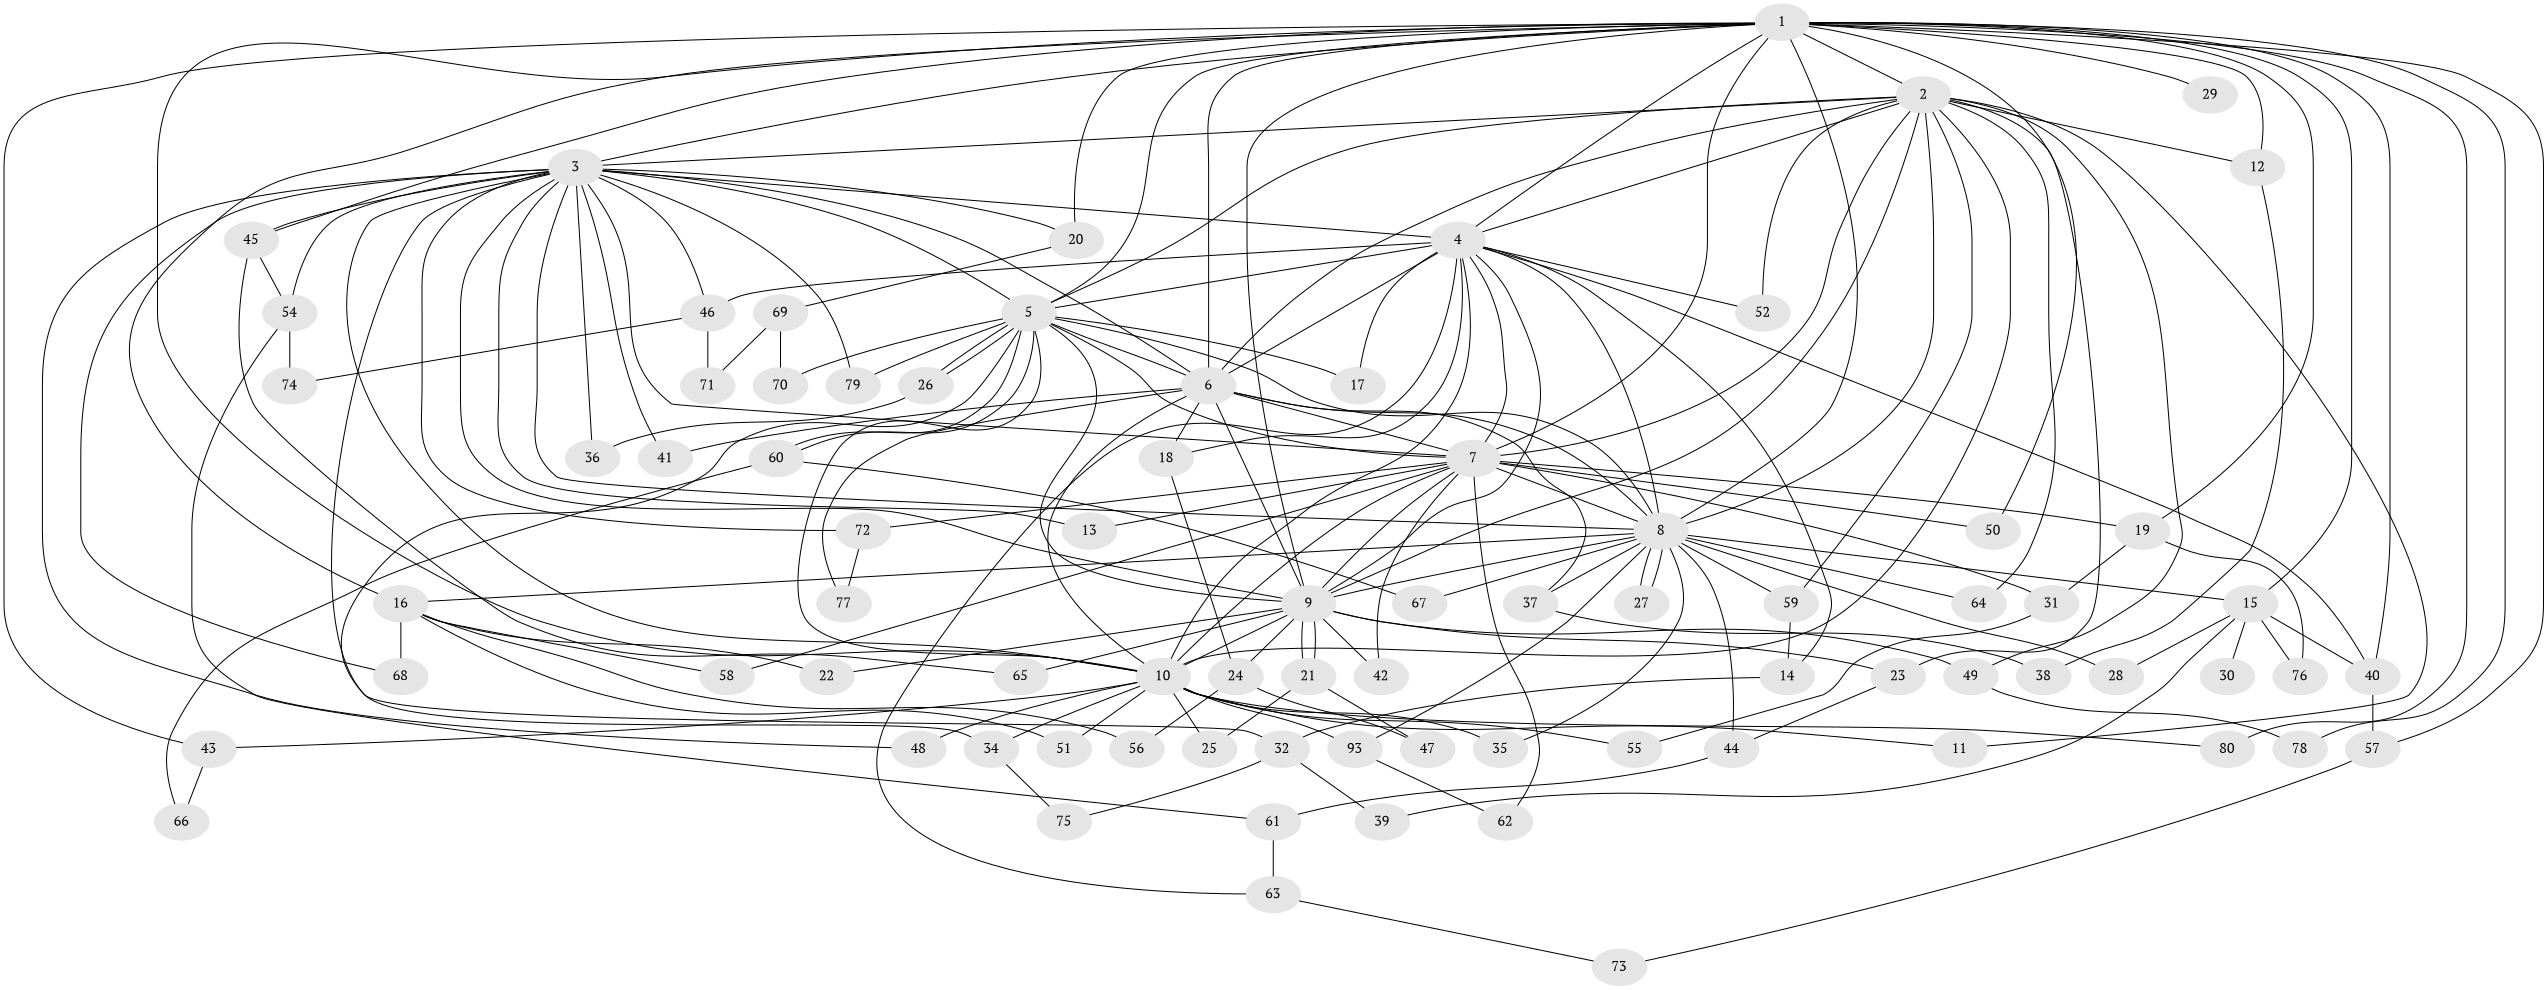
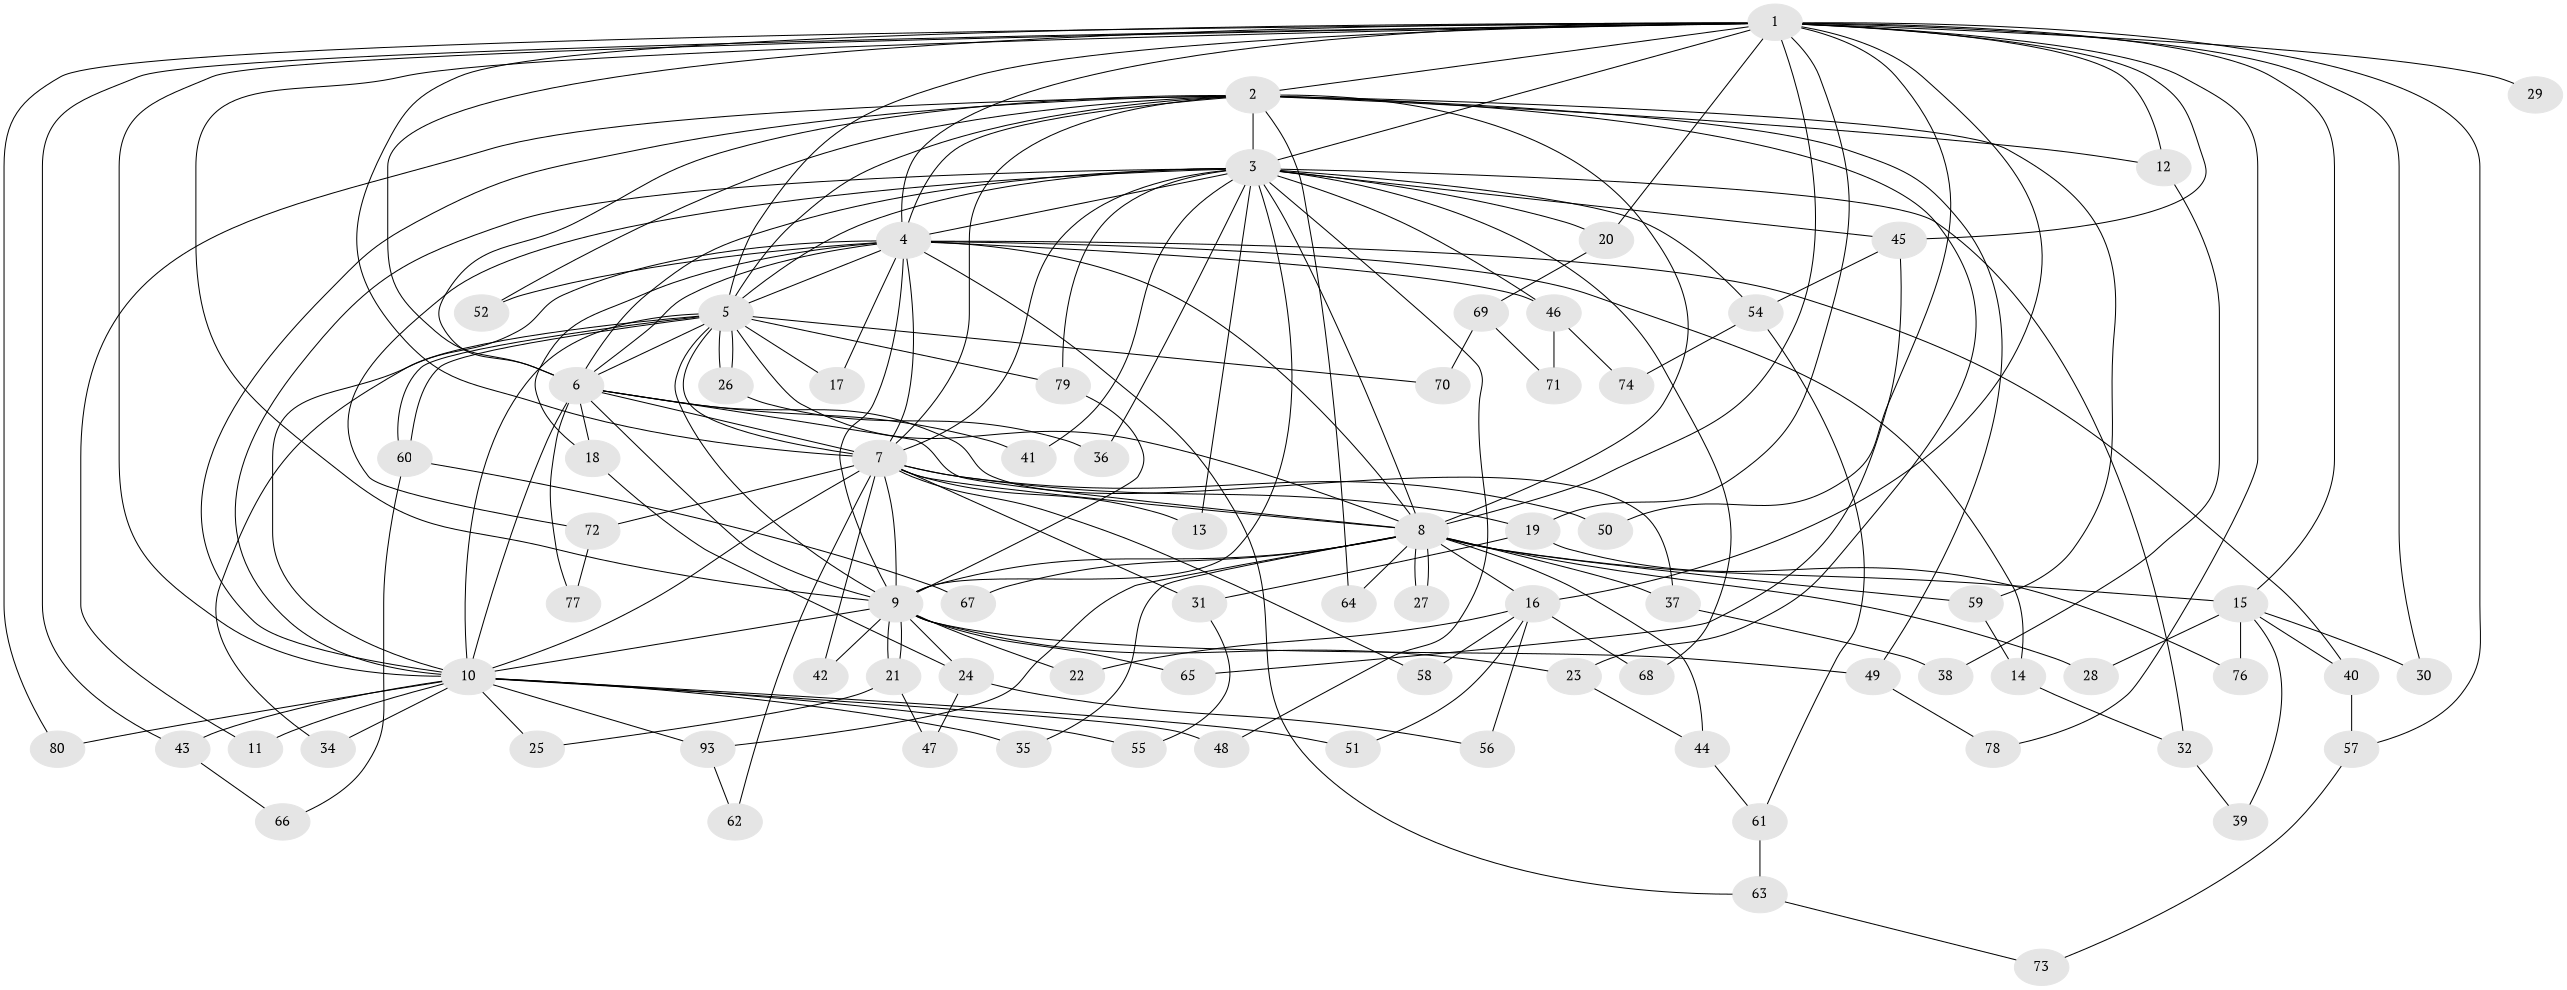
edge "1" -- "40": now "1" -- "30"
edge "2" -- "9": now "79" -- "9"
node "75": removed
